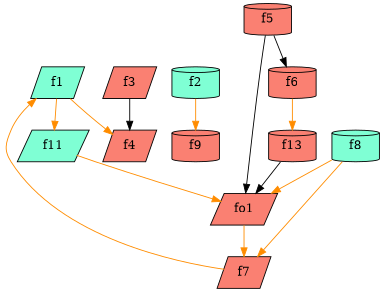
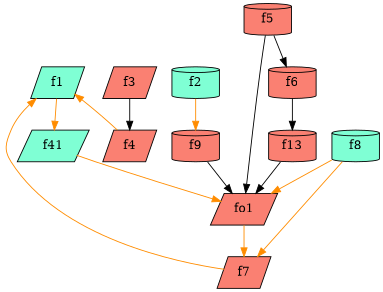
edge "f6" -> "f13": color darkorange -> black
edge "f1" -> "f4": reversed
node "f11": label "f11" -> "f41"
edge "f9" -> "fo1": added
